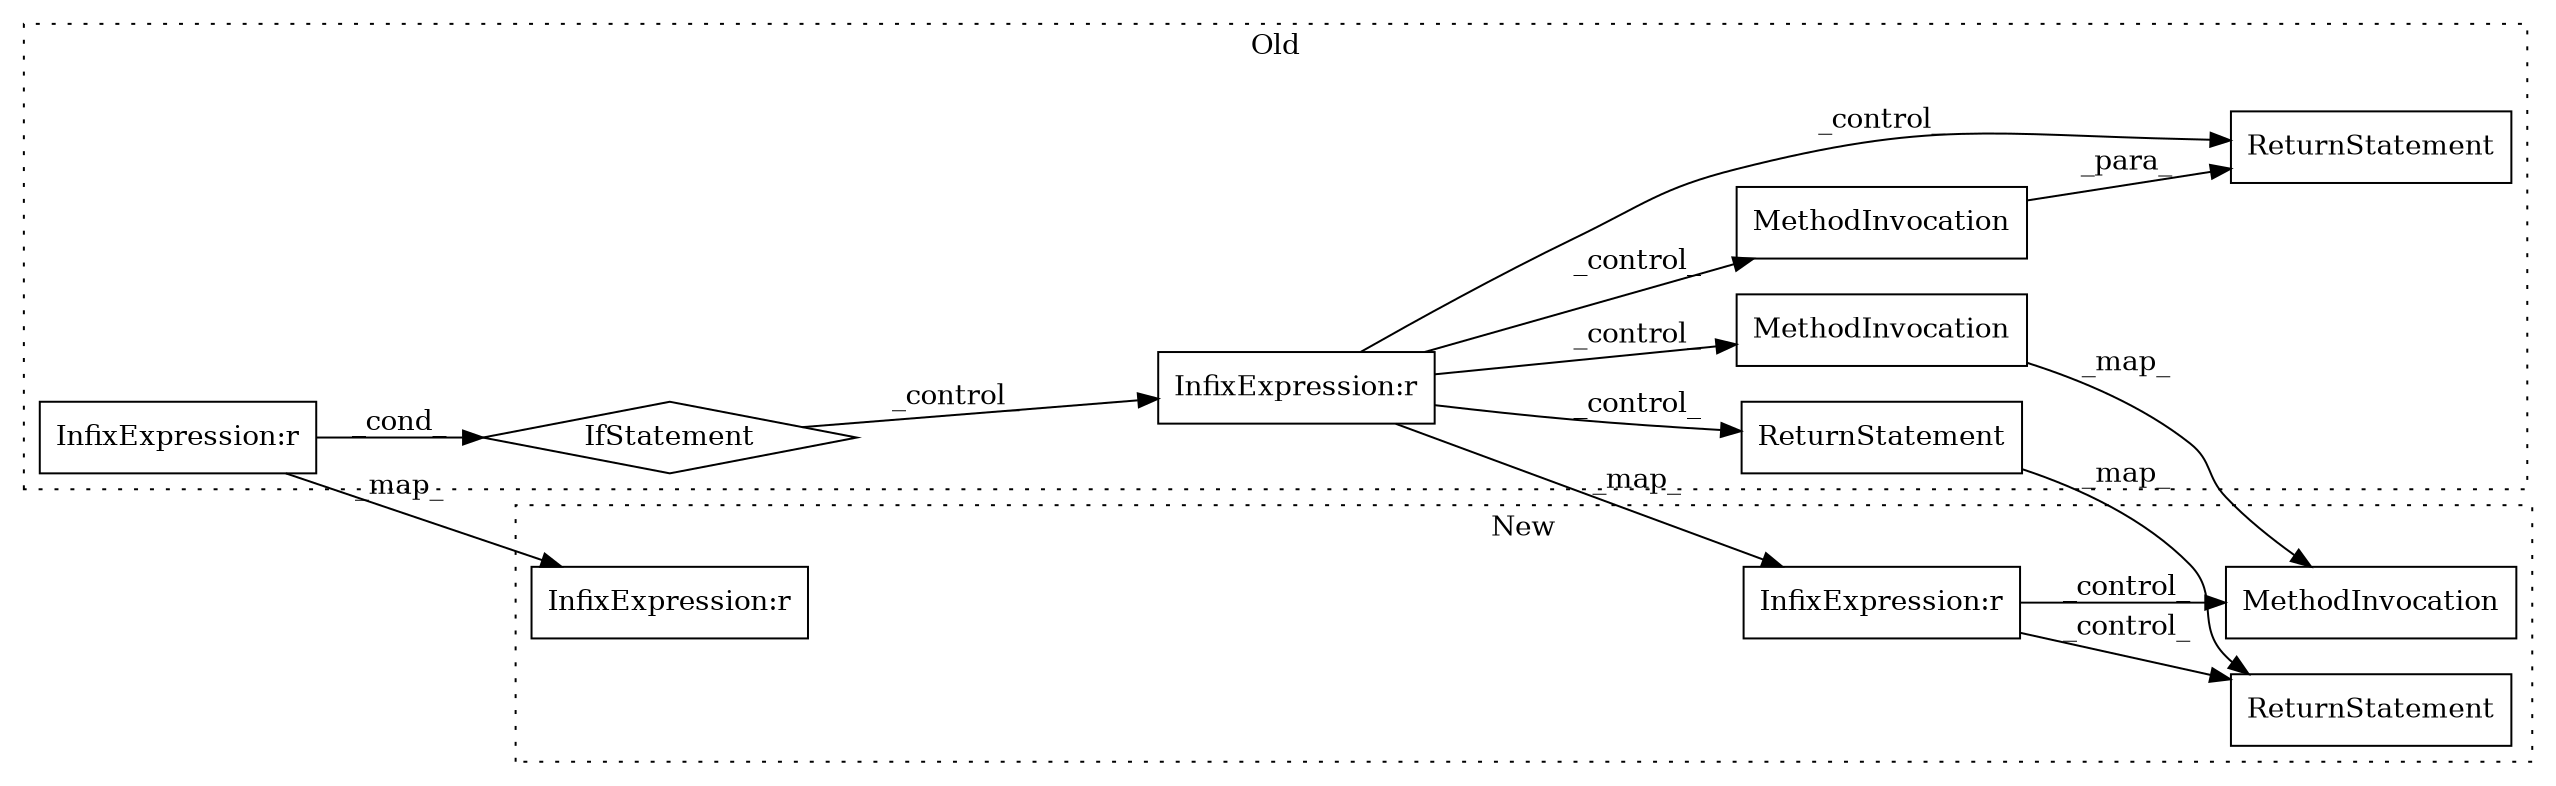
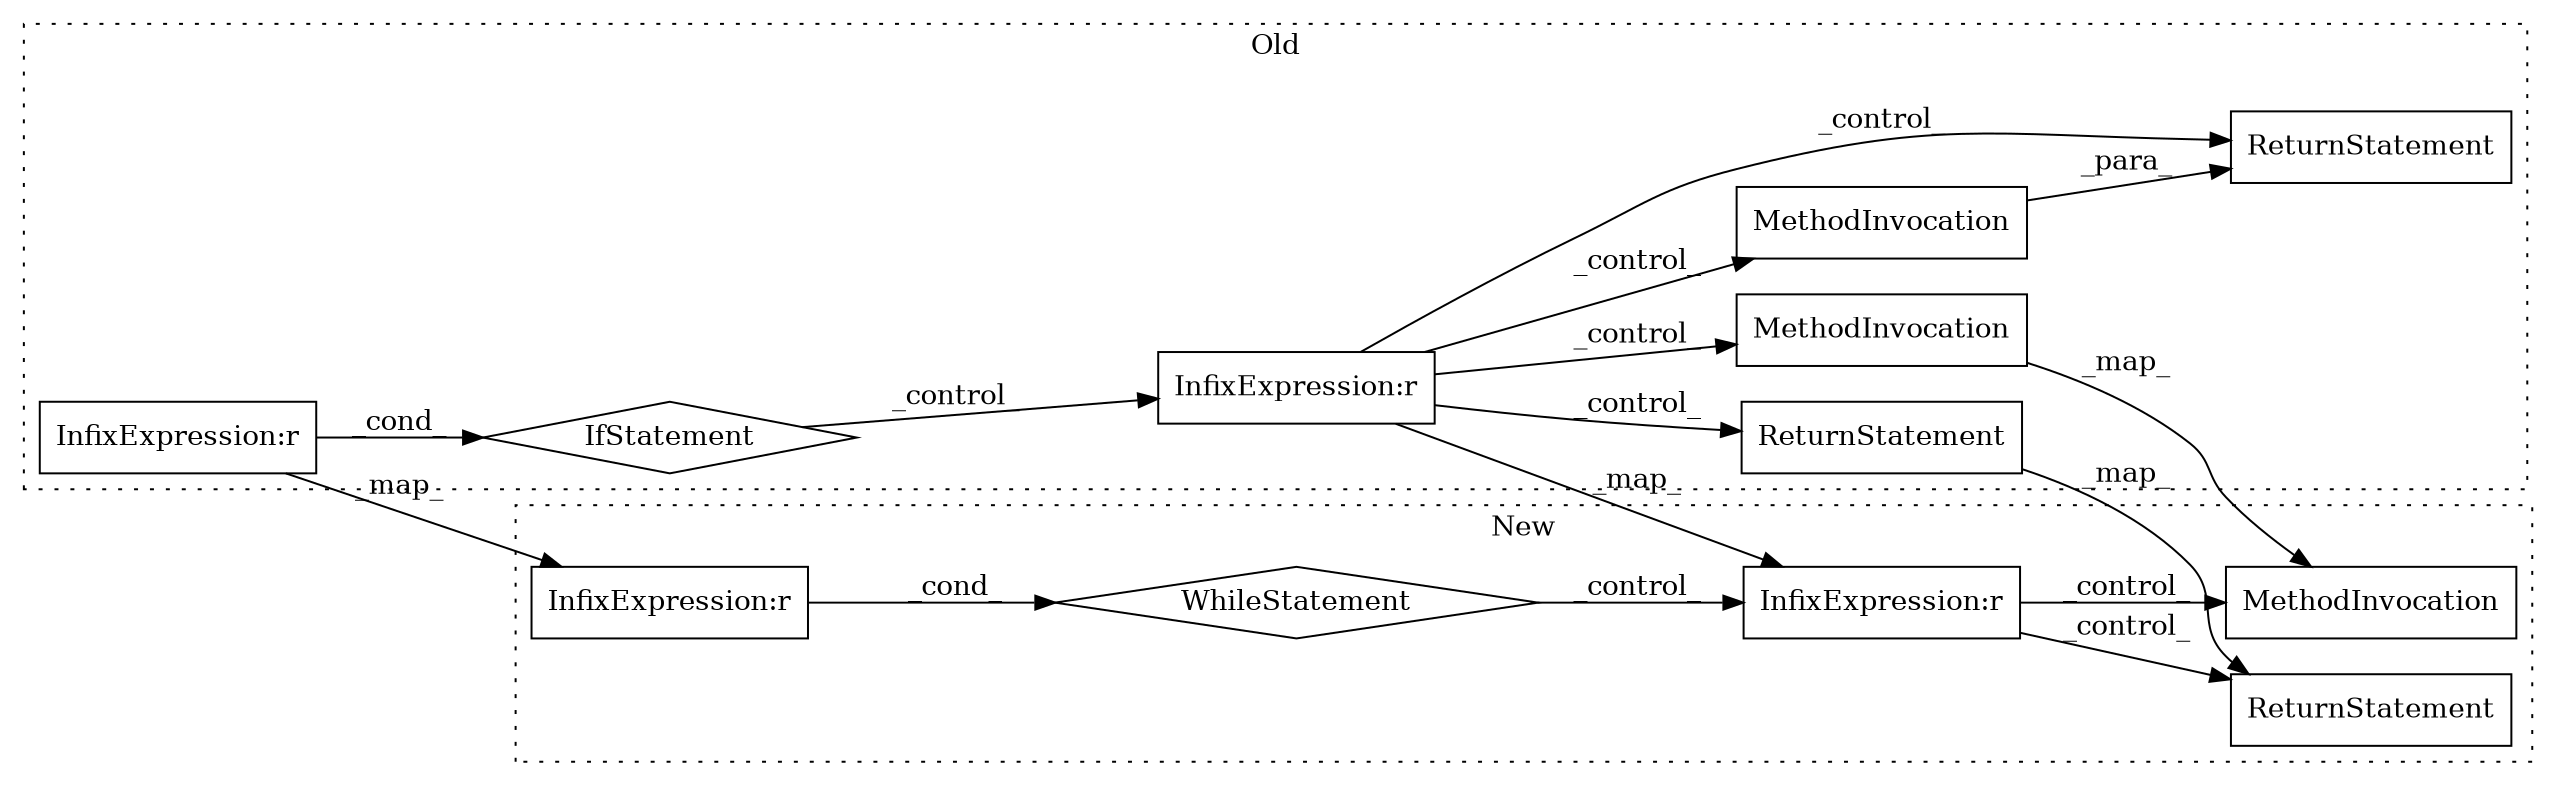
node "WhileStatement": added
